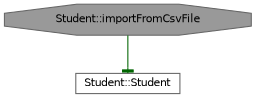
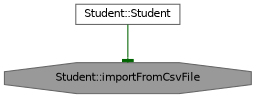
edge "Student::importFromCsvFile" -> "Student::Student": reversed
